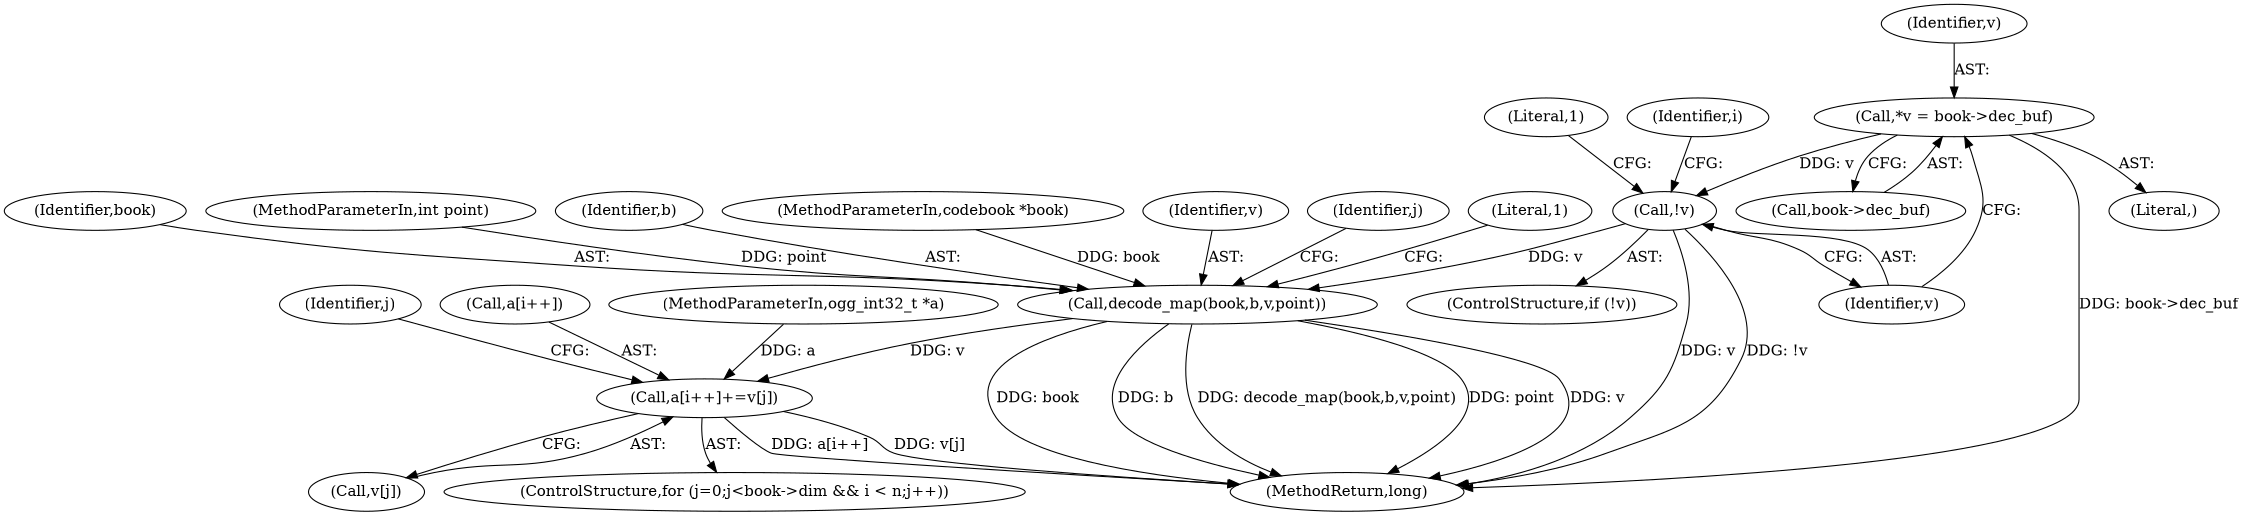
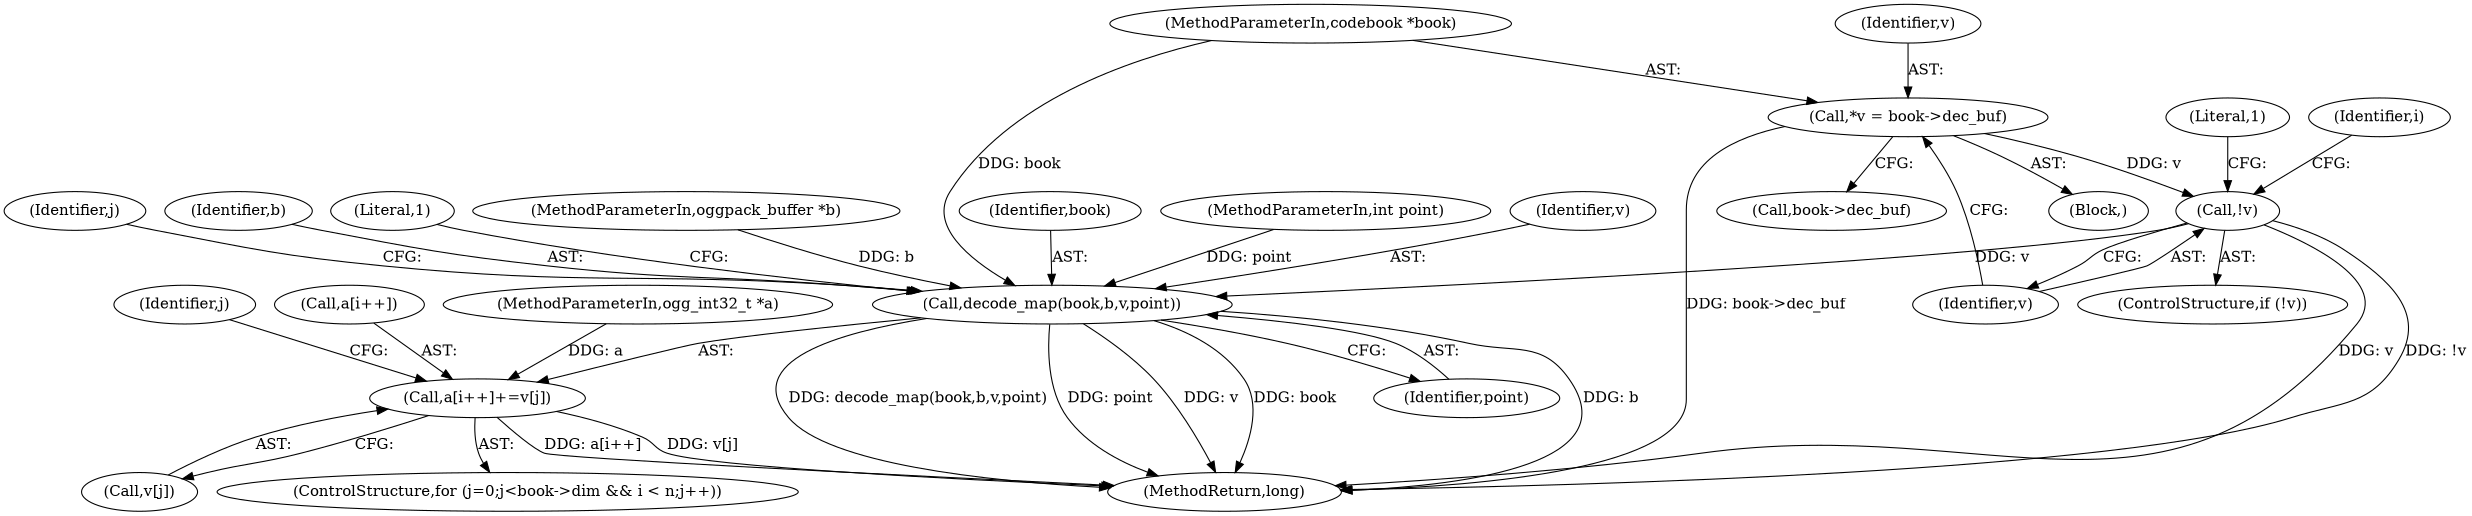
edge "(Call,book->dec_buf)" -> "(Call,*v = book->dec_buf)": now "(MethodParameterIn,codebook *book)" -> "(Call,*v = book->dec_buf)"
node "(MethodParameterIn,oggpack_buffer *b)": added
node "(Literal,)": label "(Literal,)" -> "(Block,)"
edge "(Call,decode_map(book,b,v,point))" -> "(Call,a[i++]+=v[j])": label "DDG: v" -> "AST: "
node "(Identifier,point)": added
